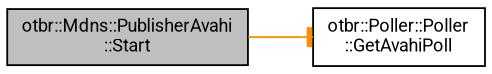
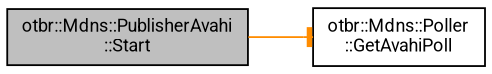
node "otbr::Poller::Poller ::GetAvahiPoll": label "otbr::Poller::Poller ::GetAvahiPoll" -> "otbr::Mdns::Poller ::GetAvahiPoll"
